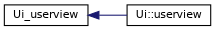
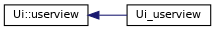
edge "Ui::userview" -> "Ui_userview": reversed
